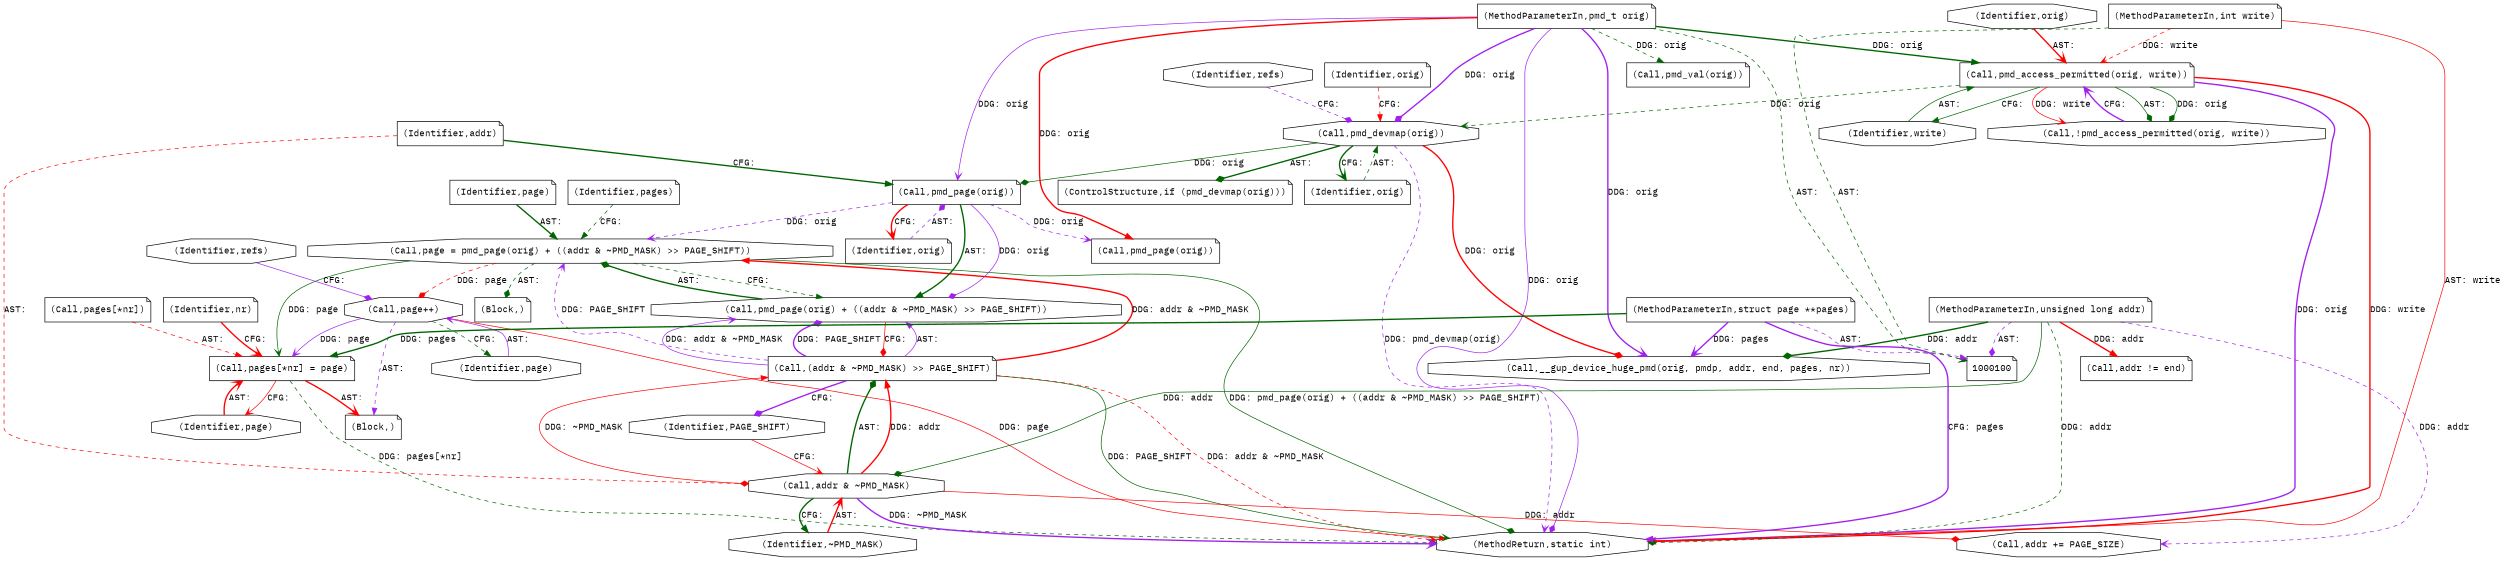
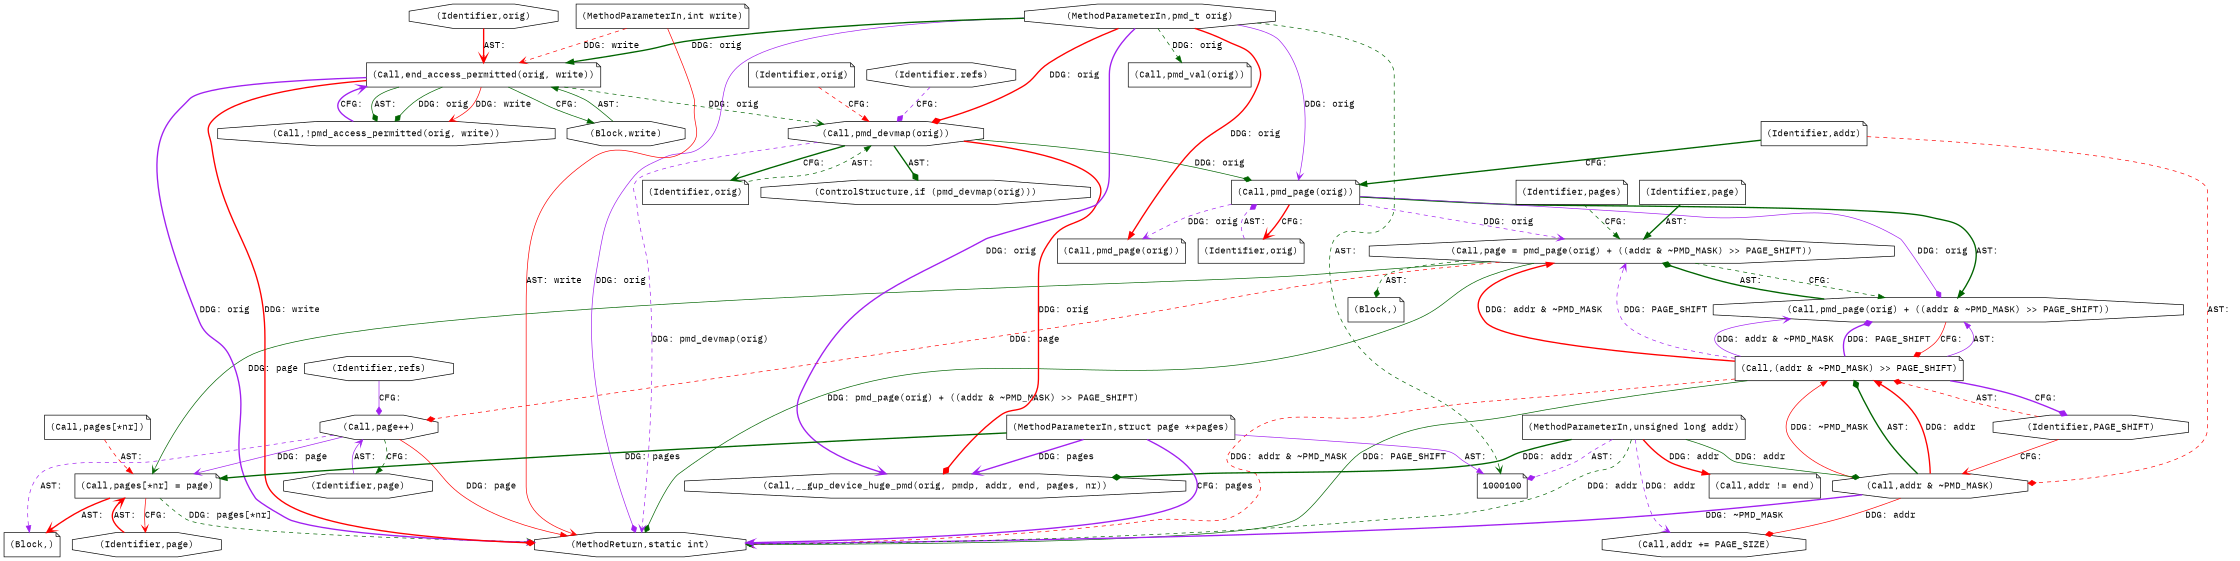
node "(MethodParameterIn,pmd_t orig)": shape note -> octagon
edge "(MethodParameterIn,pmd_t orig)" -> "(Call,pmd_devmap(orig))": color purple -> red
edge "(MethodParameterIn,int write)" -> "1000100": removed, label "AST:"
node "(Call,pmd_access_permitted(orig, write))": label "(Call,pmd_access_permitted(orig, write))" -> "(Call,end_access_permitted(orig, write))"
node "(Identifier,write)": label "(Identifier,write)" -> "(Block,write)"
node "(ControlStructure,if (pmd_devmap(orig)))": shape note -> octagon
node "(Identifier,nr)": removed
edge "(MethodParameterIn,struct page **pages)" -> "1000100": style dashed -> solid
edge "(Identifier,PAGE_SHIFT)" -> "(Call,(addr & ~PMD_MASK) >> PAGE_SHIFT)": added, label "AST:"
node "(Identifier,~PMD_MASK)": removed
